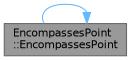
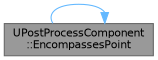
node "EncompassesPoint ::EncompassesPoint": label "EncompassesPoint ::EncompassesPoint" -> "UPostProcessComponent ::EncompassesPoint"
